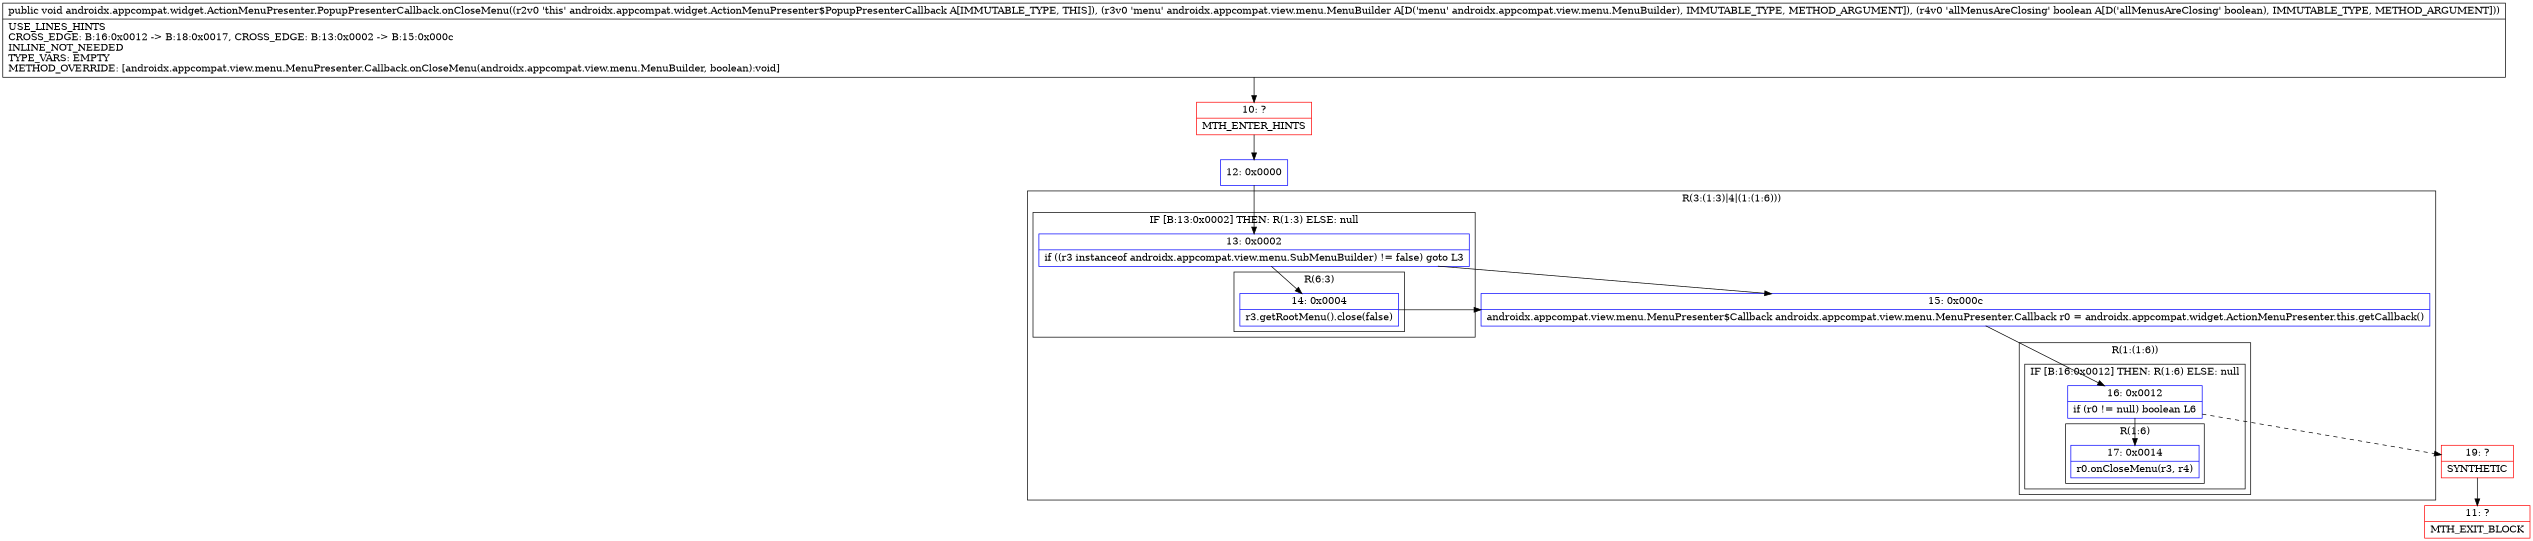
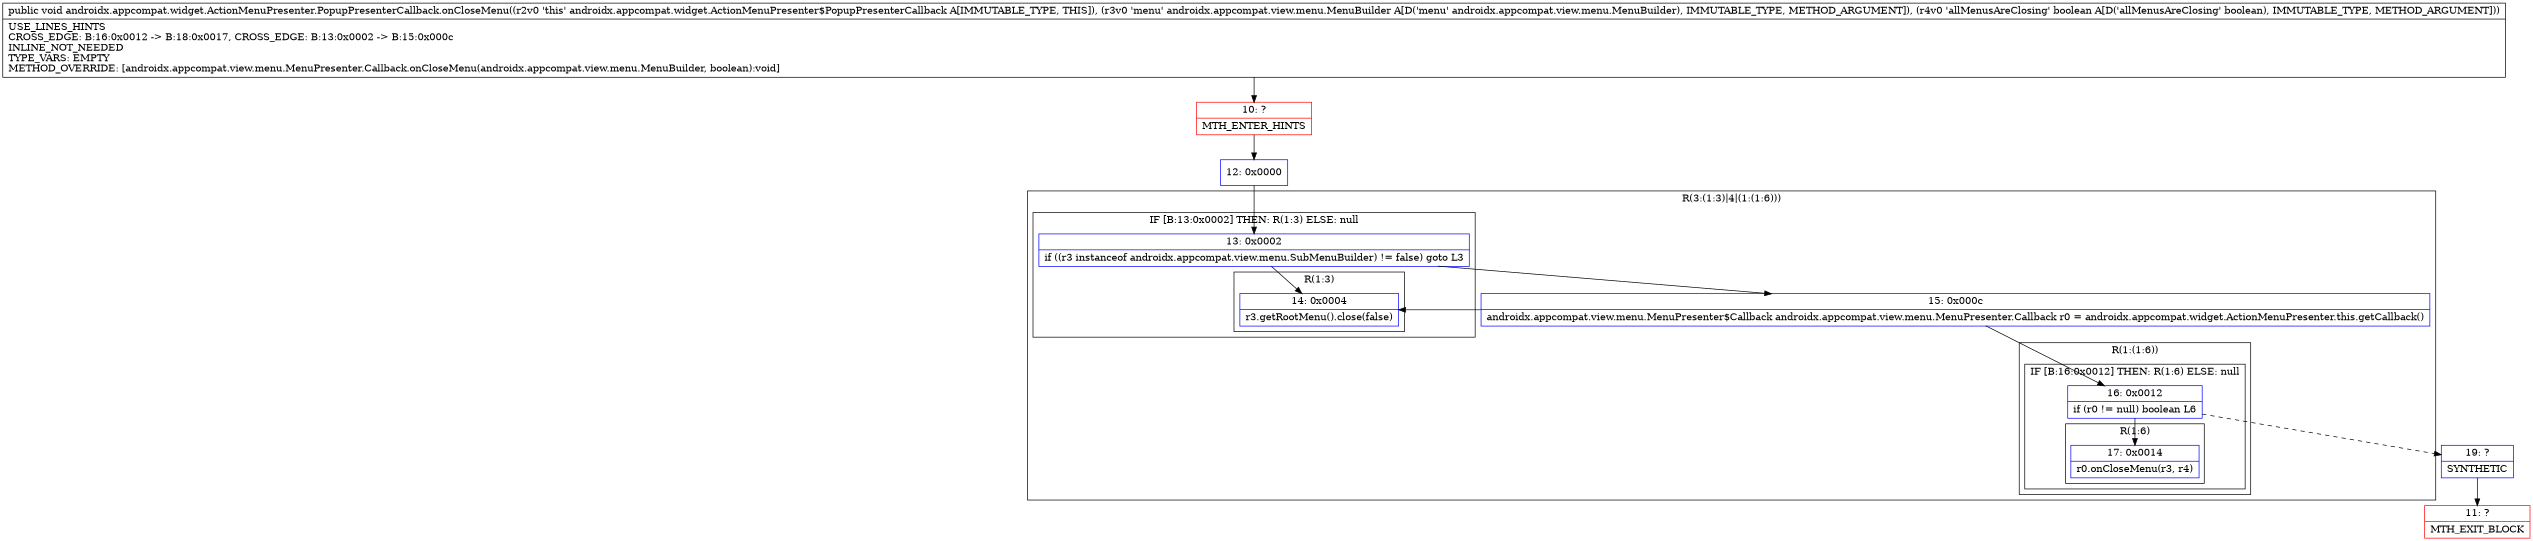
cluster "R(6:3)": label "R(6:3)" -> "R(1:3)"
edge "14: 0x0004" -> "15: 0x000c": reversed
node "19: ?": color red -> blue
